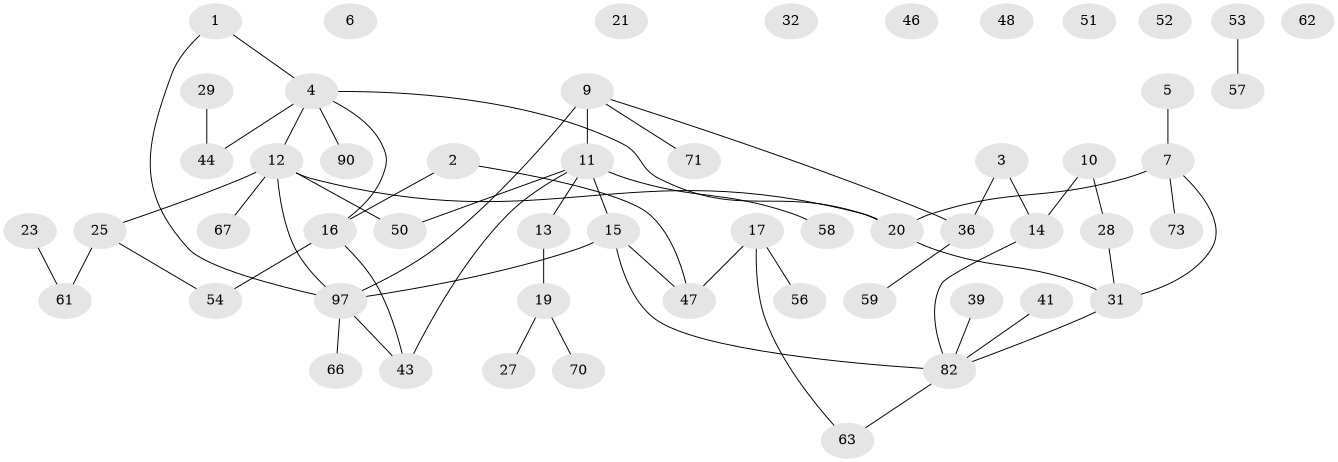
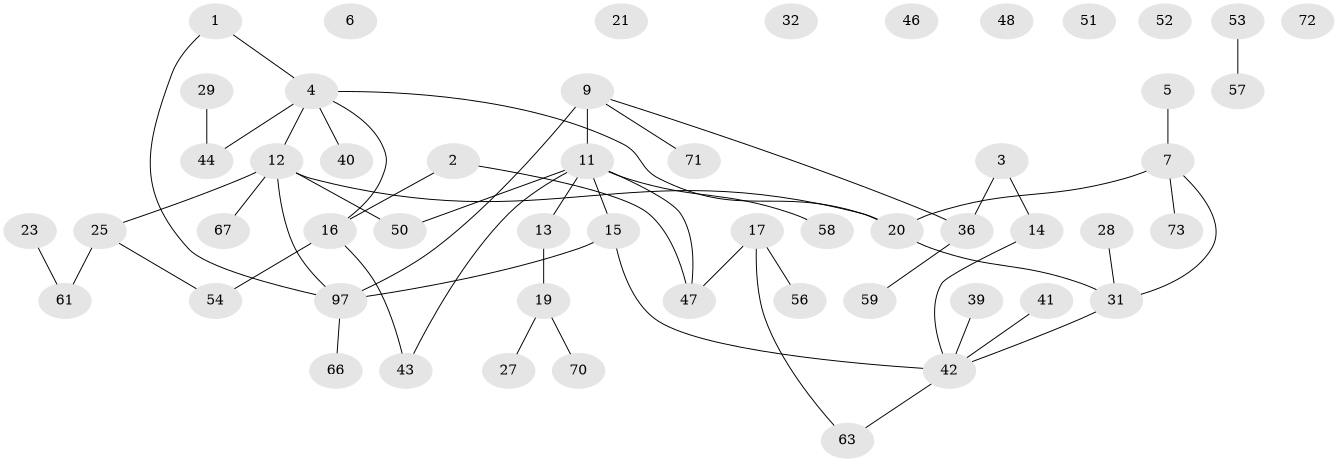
node "62": label "62" -> "72"
node "90": label "90" -> "40"
node "10": removed
edge "15" -- "47": now "11" -- "47"
edge "97" -- "43": removed
node "82": label "82" -> "42"
